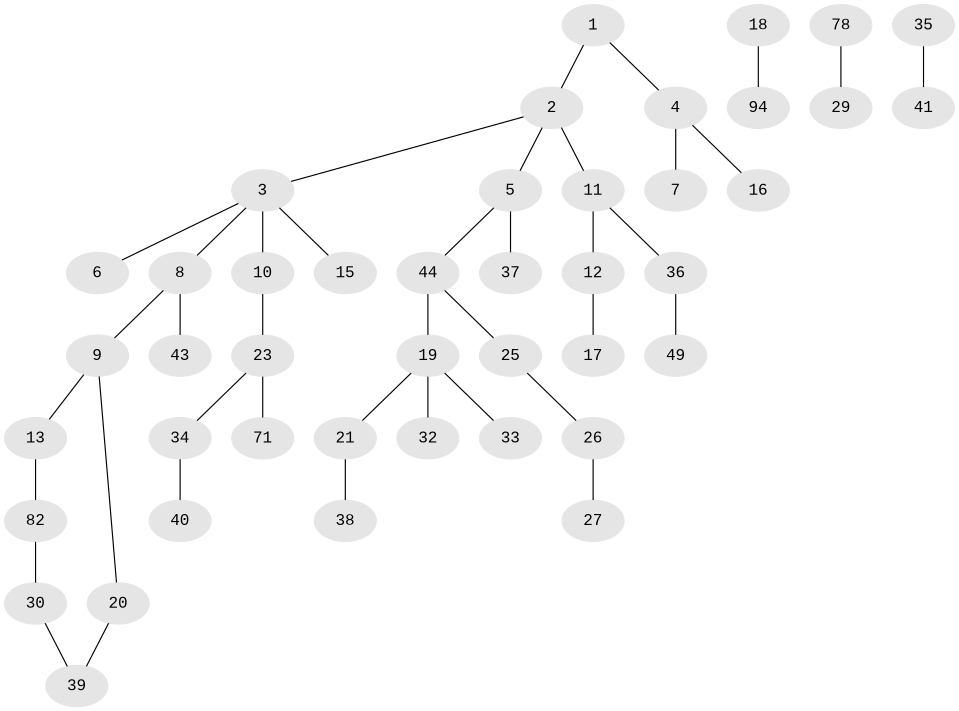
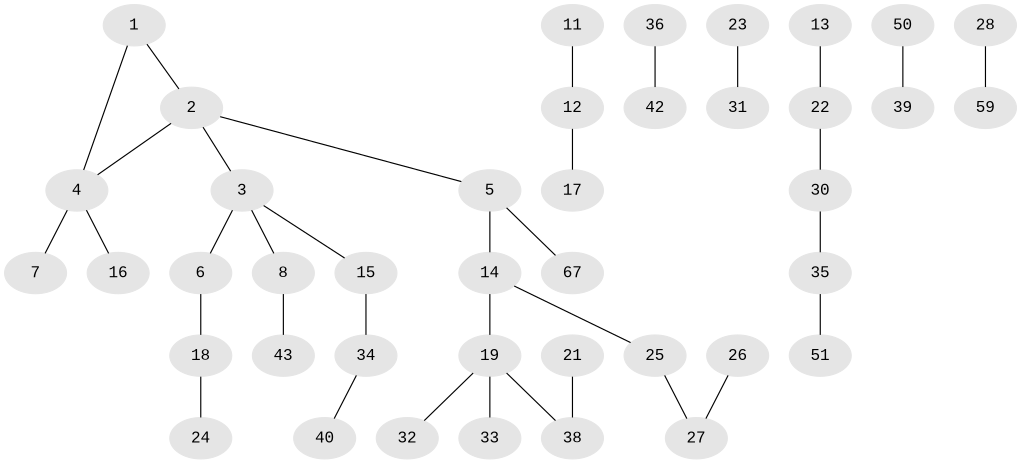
node "78": label "78" -> "28"
node "94": label "94" -> "24"
node "29": label "29" -> "59"
node "41": label "41" -> "51"
edge "2" -- "11": now "2" -- "4"
edge "11" -- "36": removed
node "10": removed
node "44": label "44" -> "14"
node "37": label "37" -> "67"
edge "6" -- "18": added
node "9": removed
node "49": label "49" -> "42"
edge "23" -- "34": now "15" -- "34"
edge "19" -- "21": now "19" -- "38"
edge "25" -- "26": now "25" -- "27"
node "71": label "71" -> "31"
node "82": label "82" -> "22"
node "20": label "20" -> "50"
edge "30" -- "39": now "30" -- "35"
